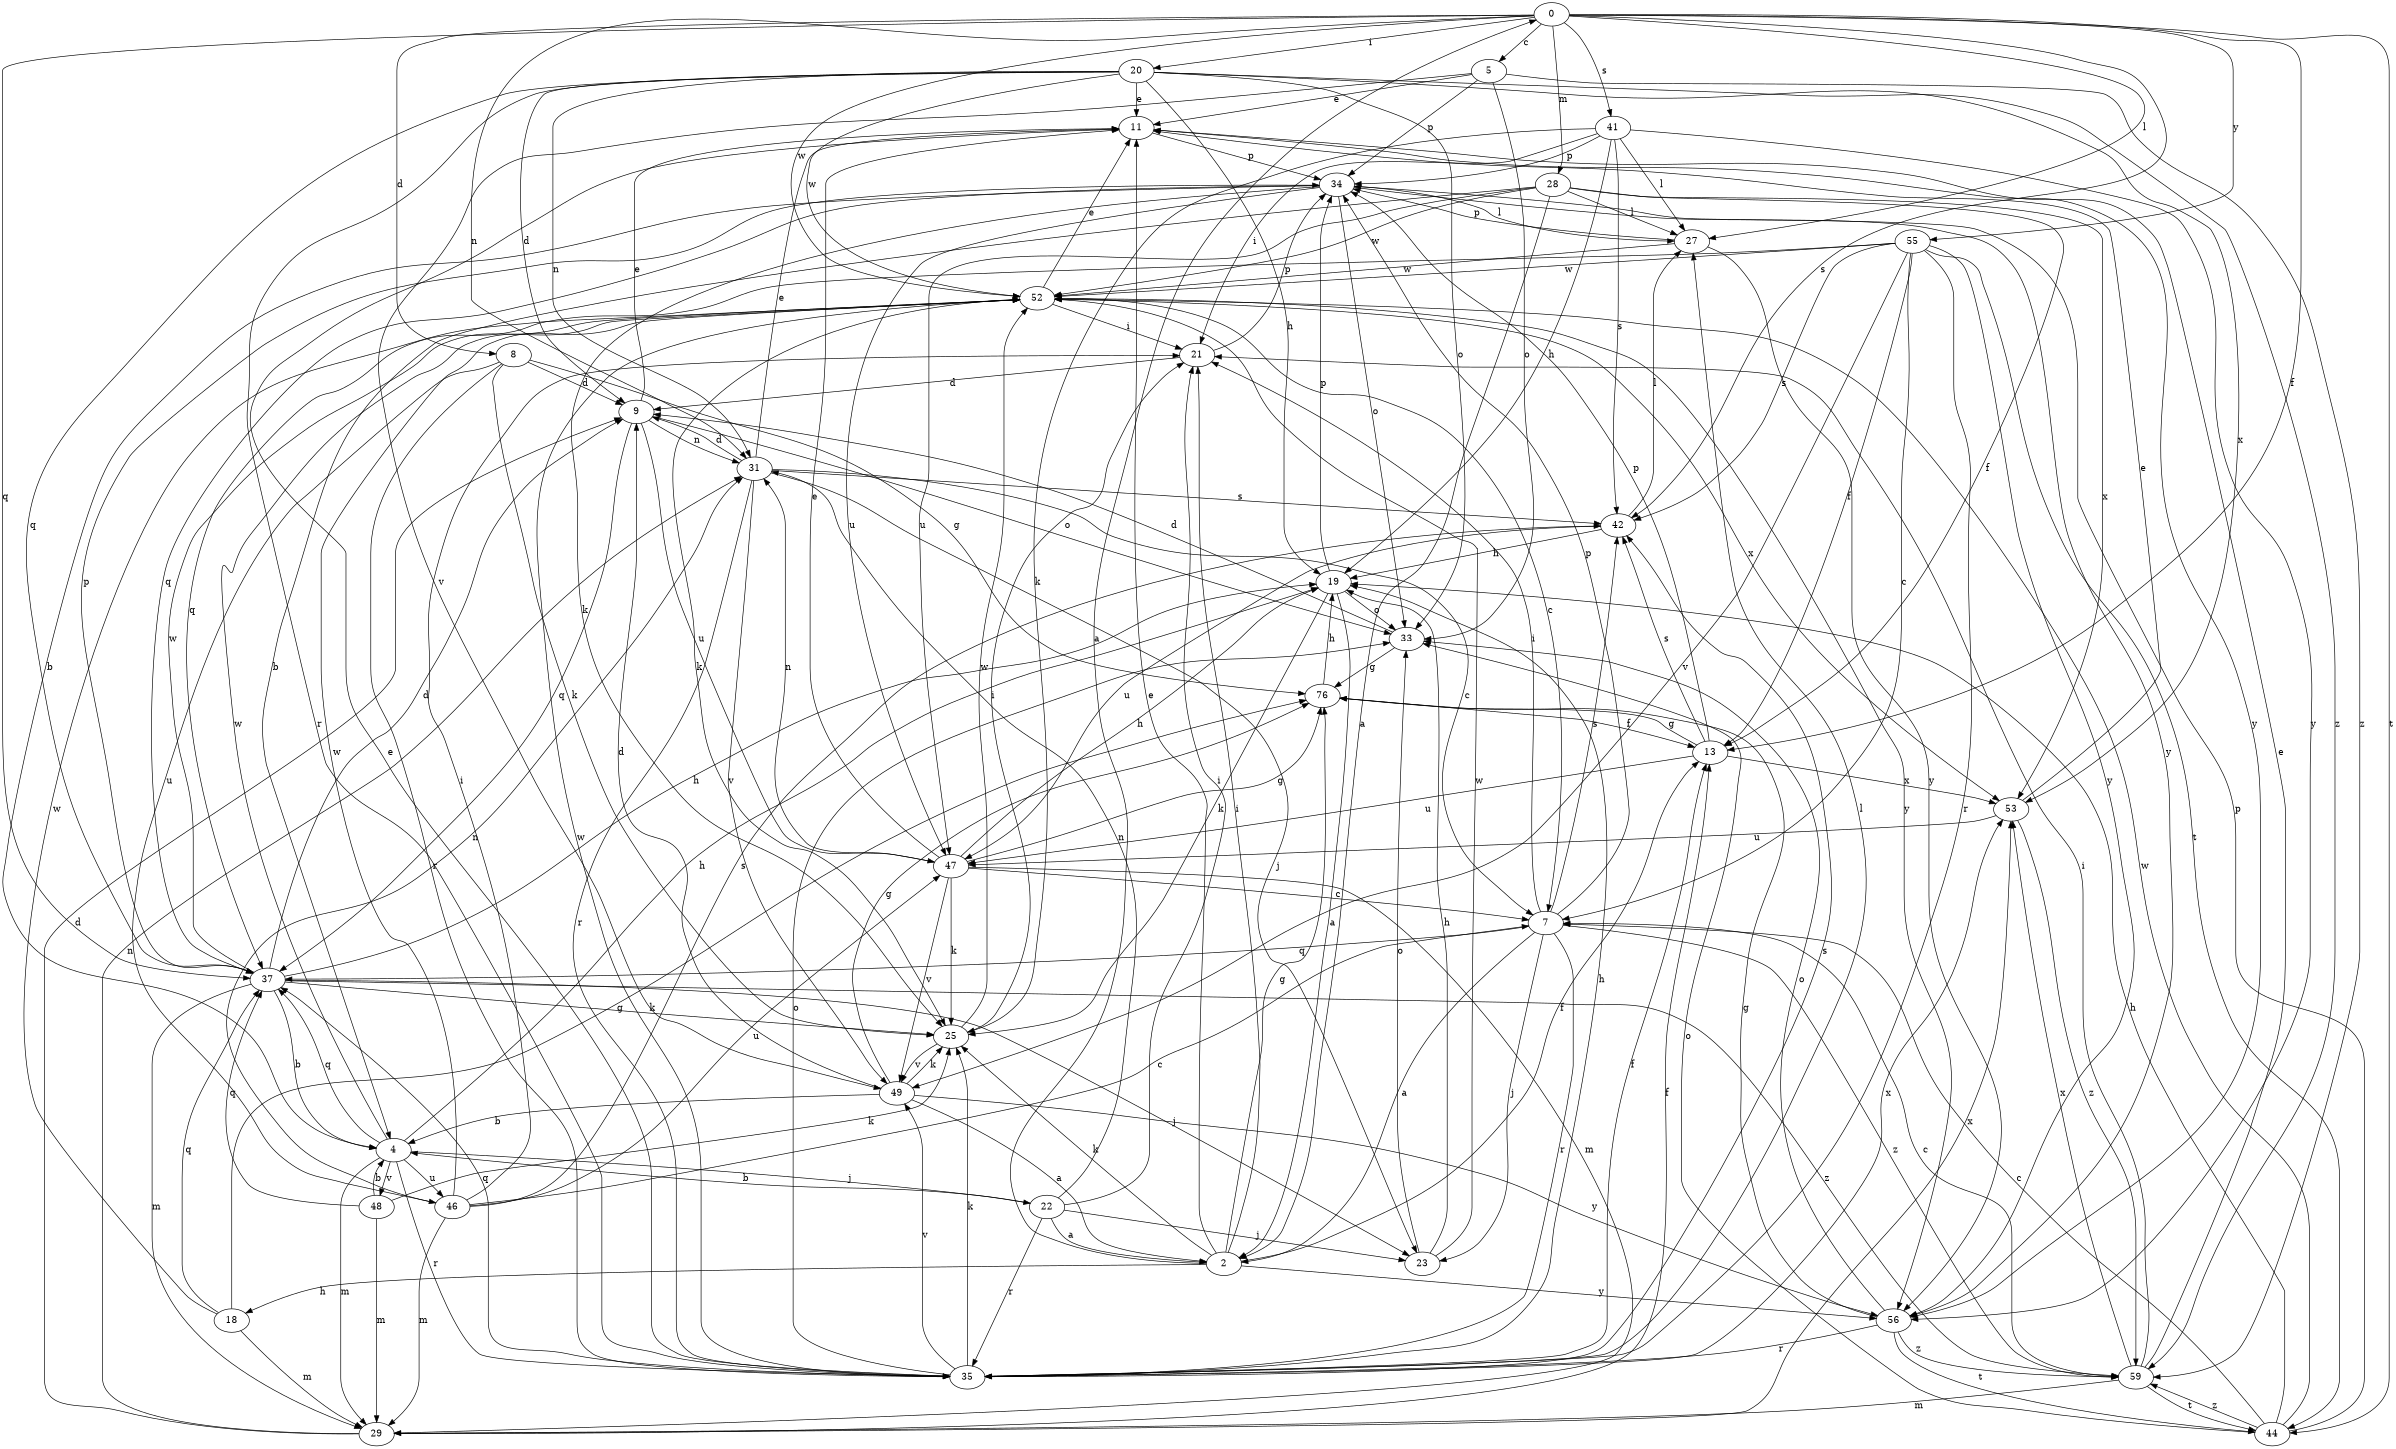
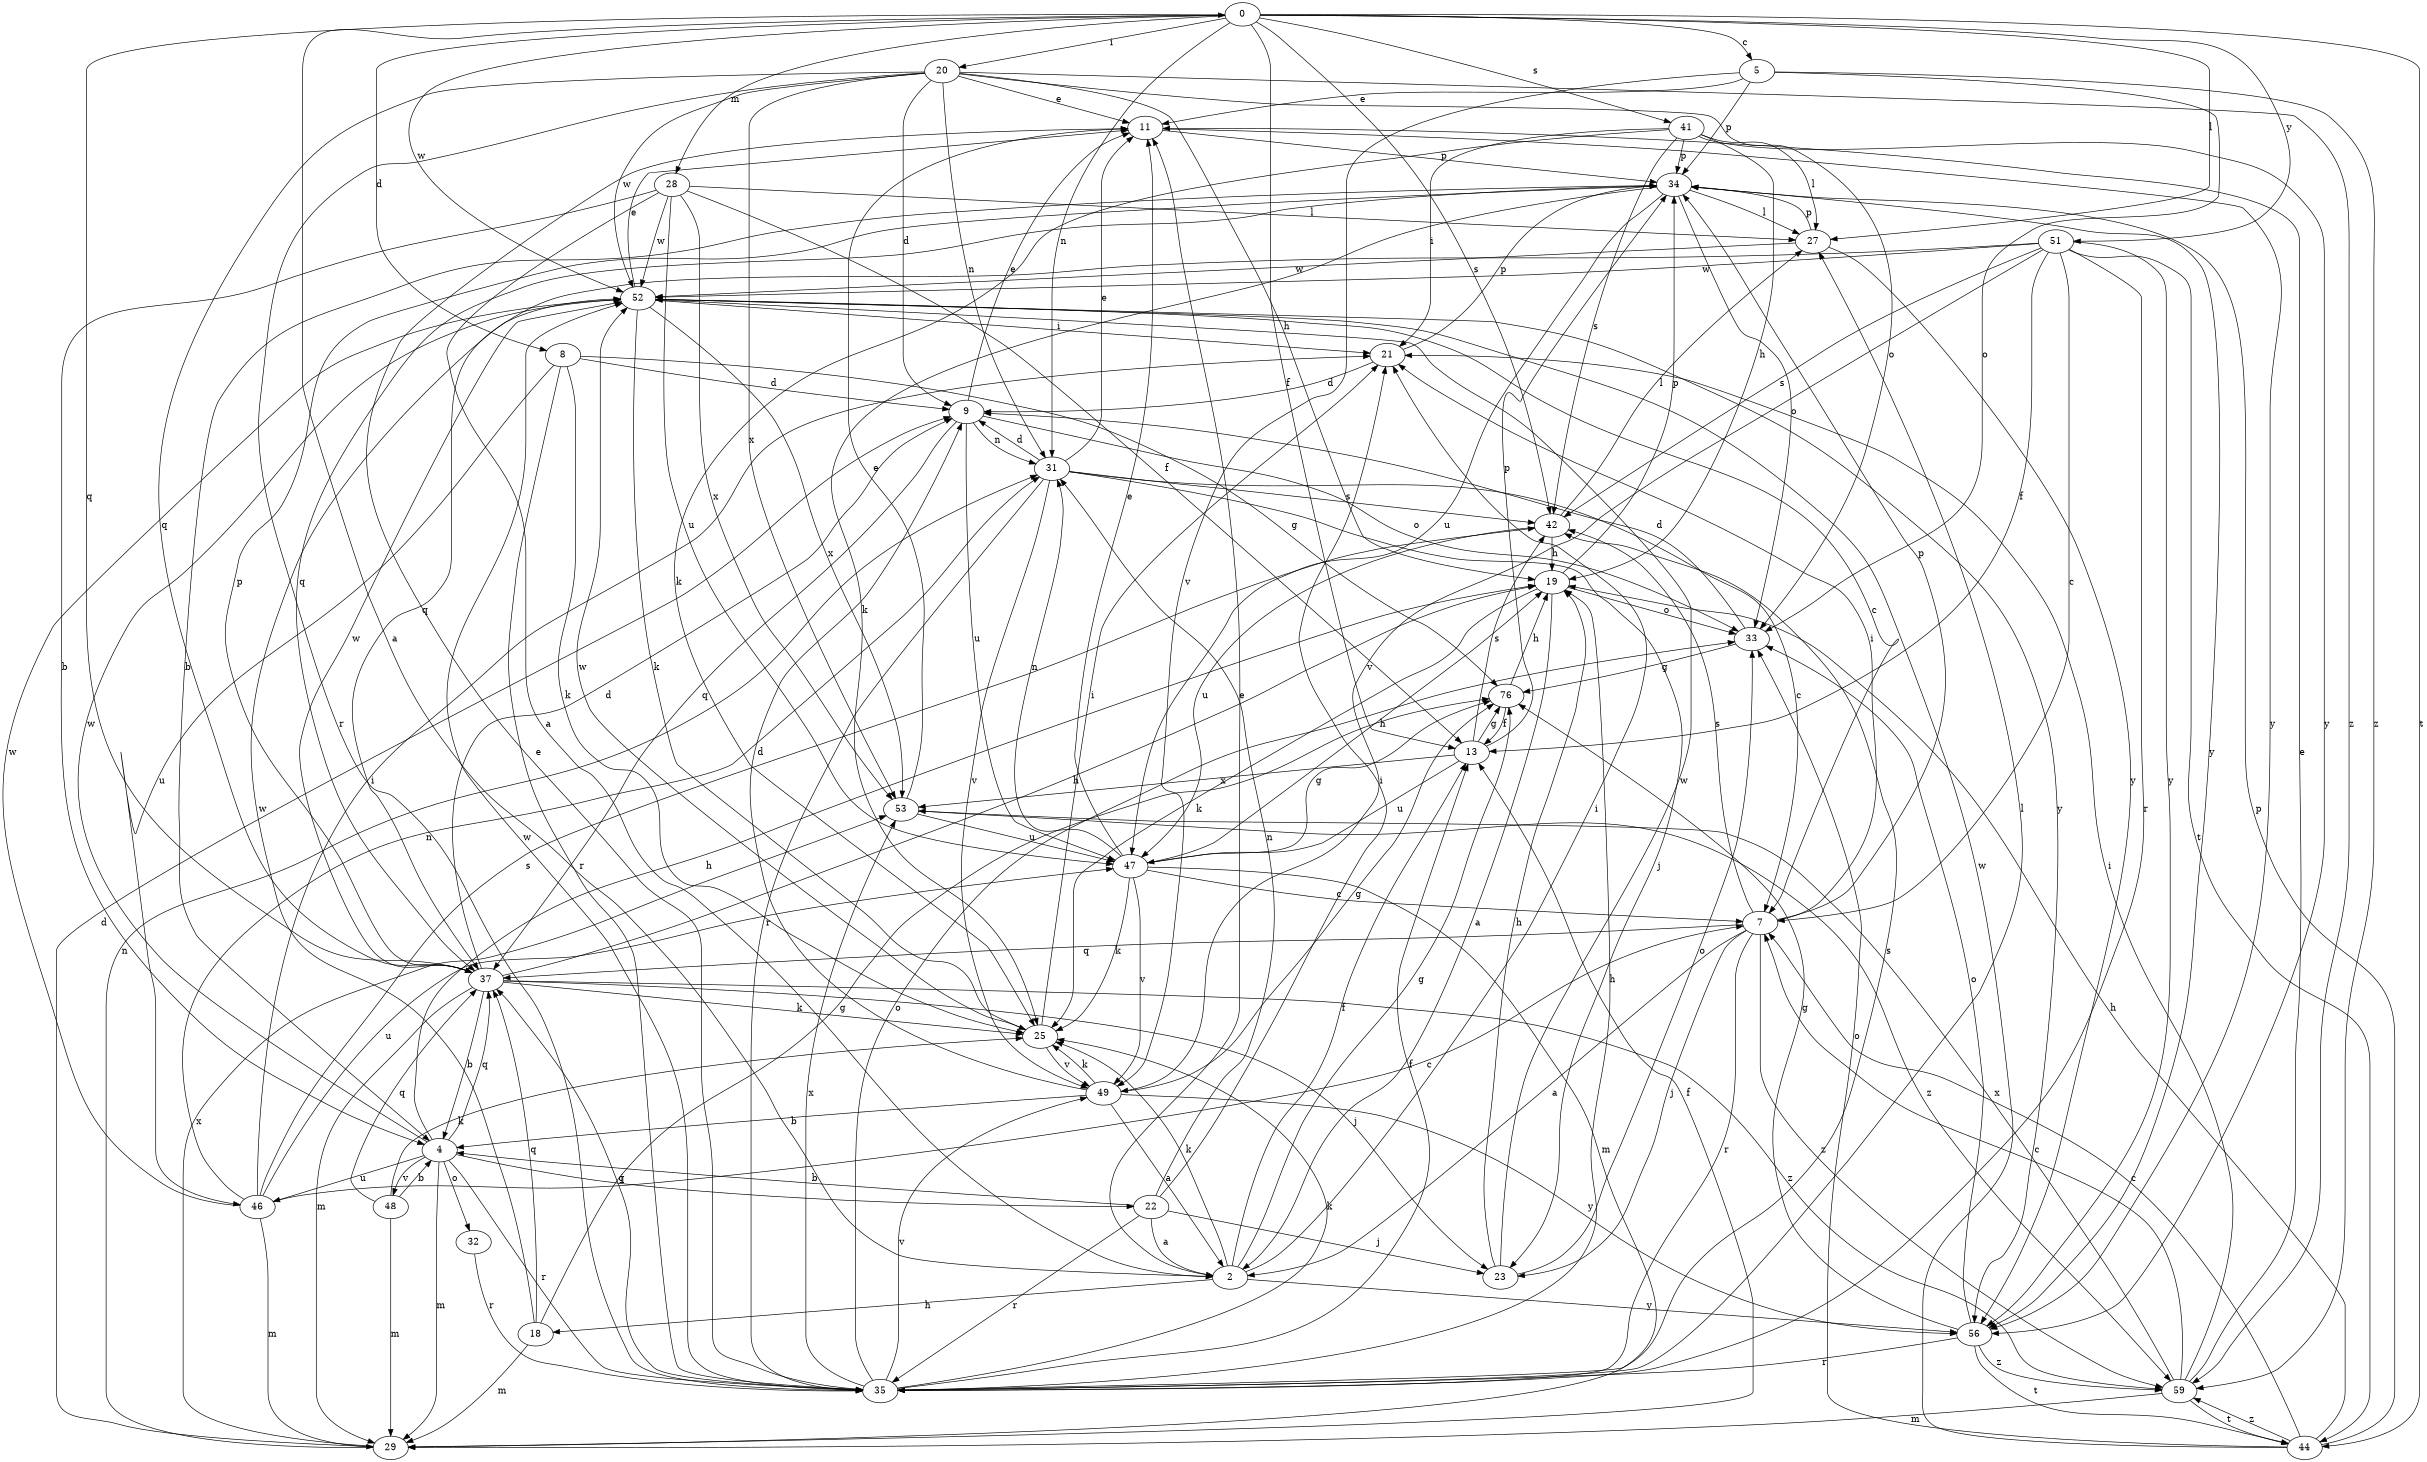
node "55": label "55" -> "51"
node "32": added
